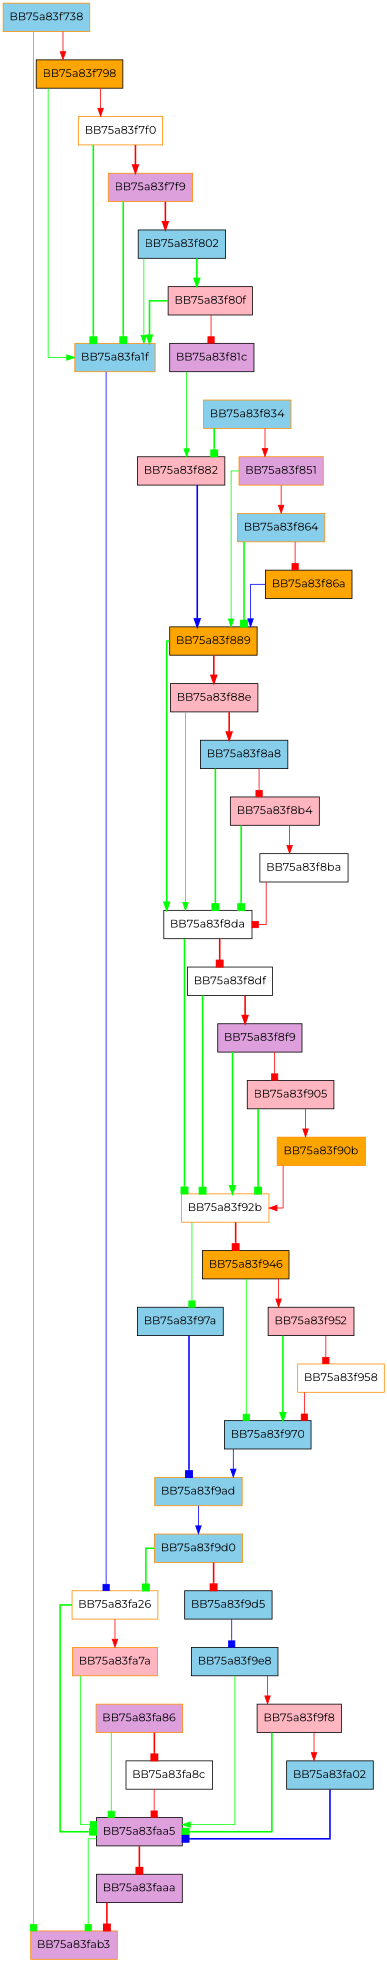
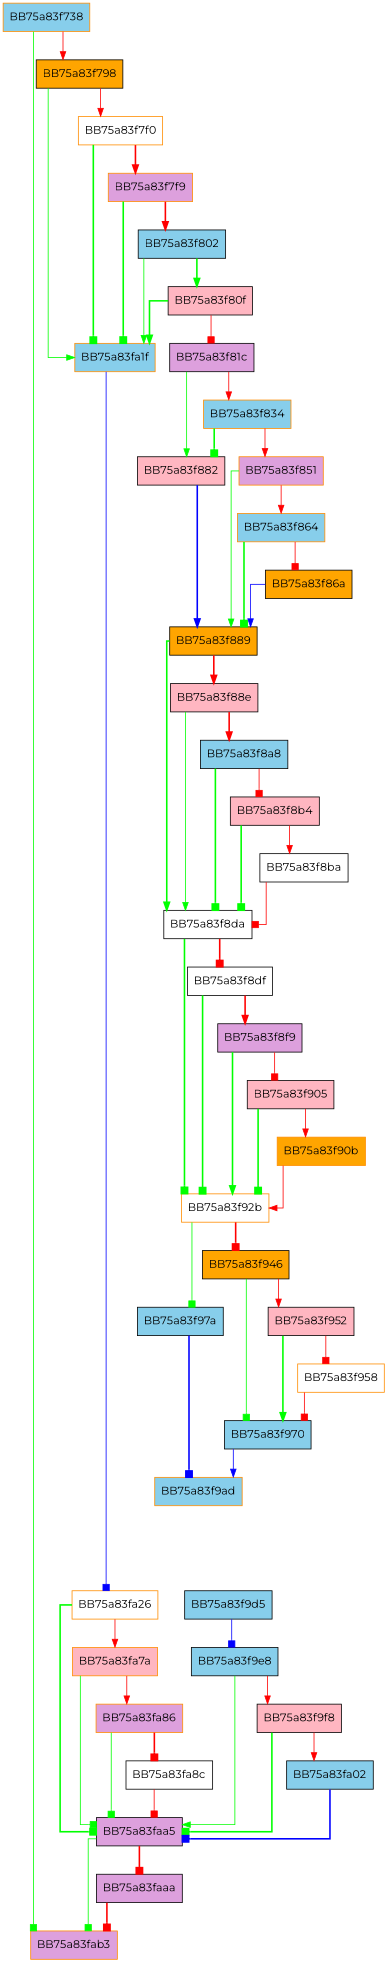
edge "BB75a83f81c" -> "BB75a83f834": added
node "BB75a83f9d0": removed
edge "BB75a83fa7a" -> "BB75a83fa86": added
